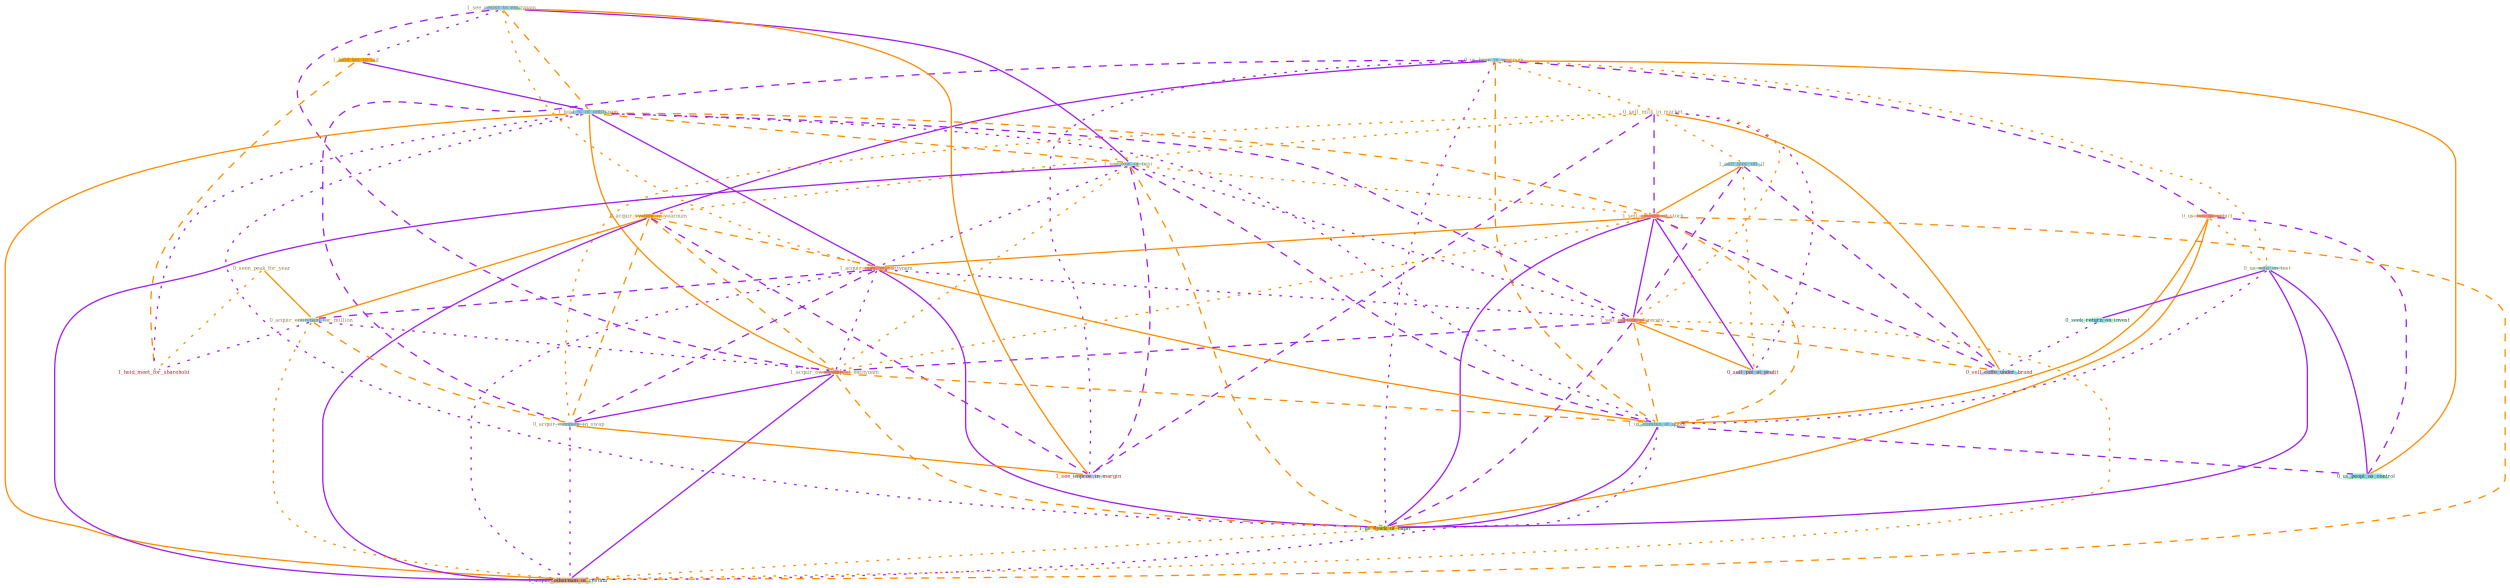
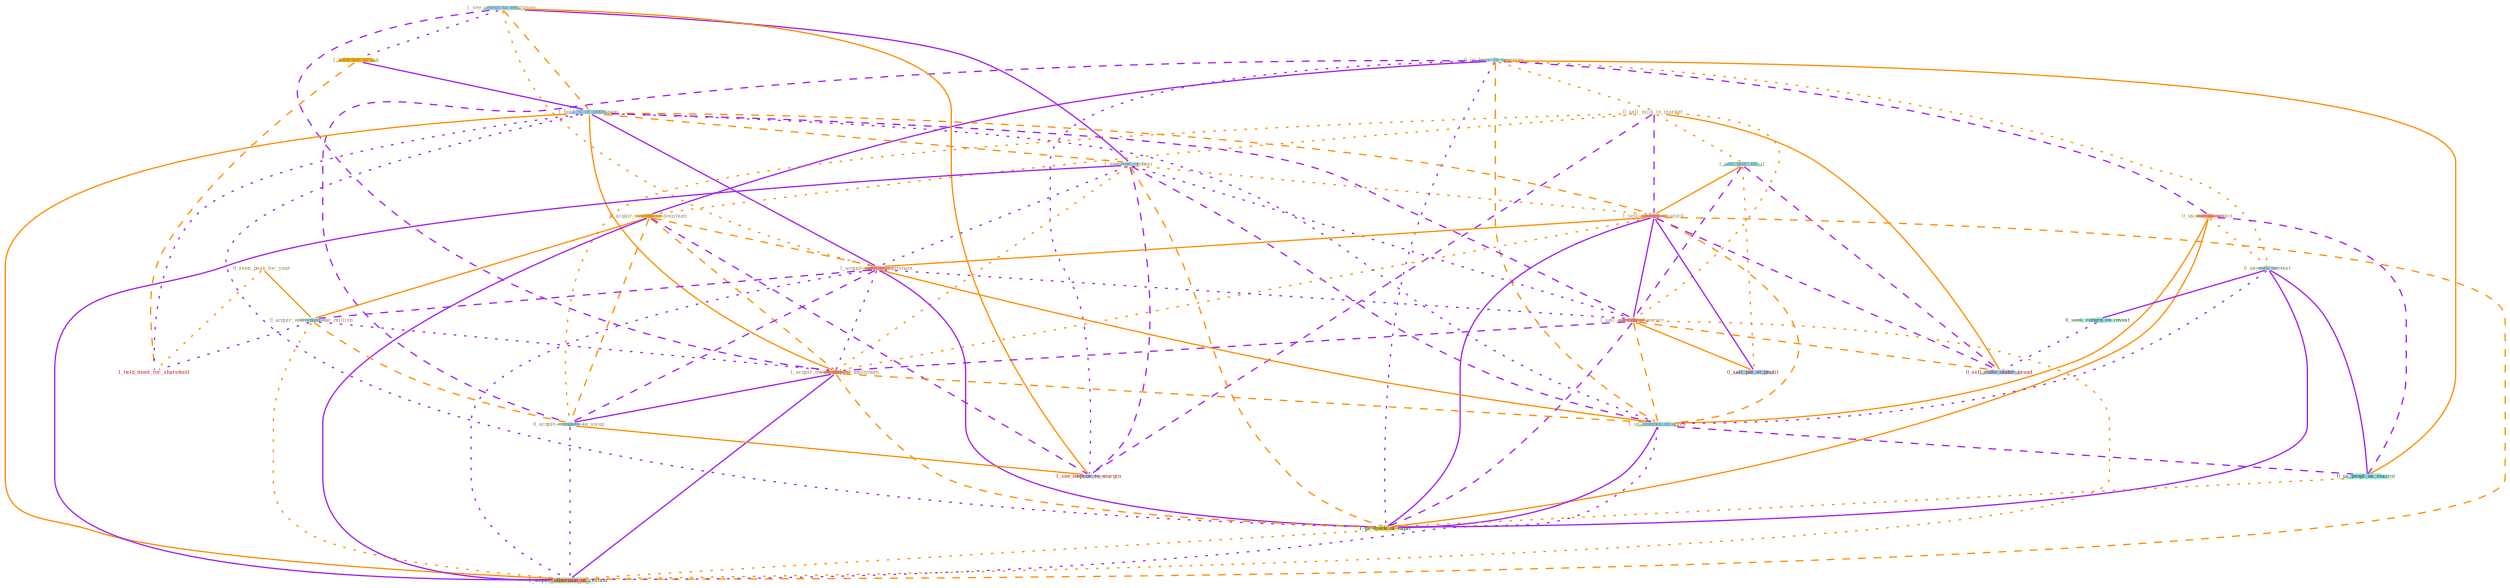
edge "0_sell_milk_in_market" -- "0_sell_put_at_profit": removed
edge "0_us_peopl_as_control" -- "1_us_stock_of_capit": added
